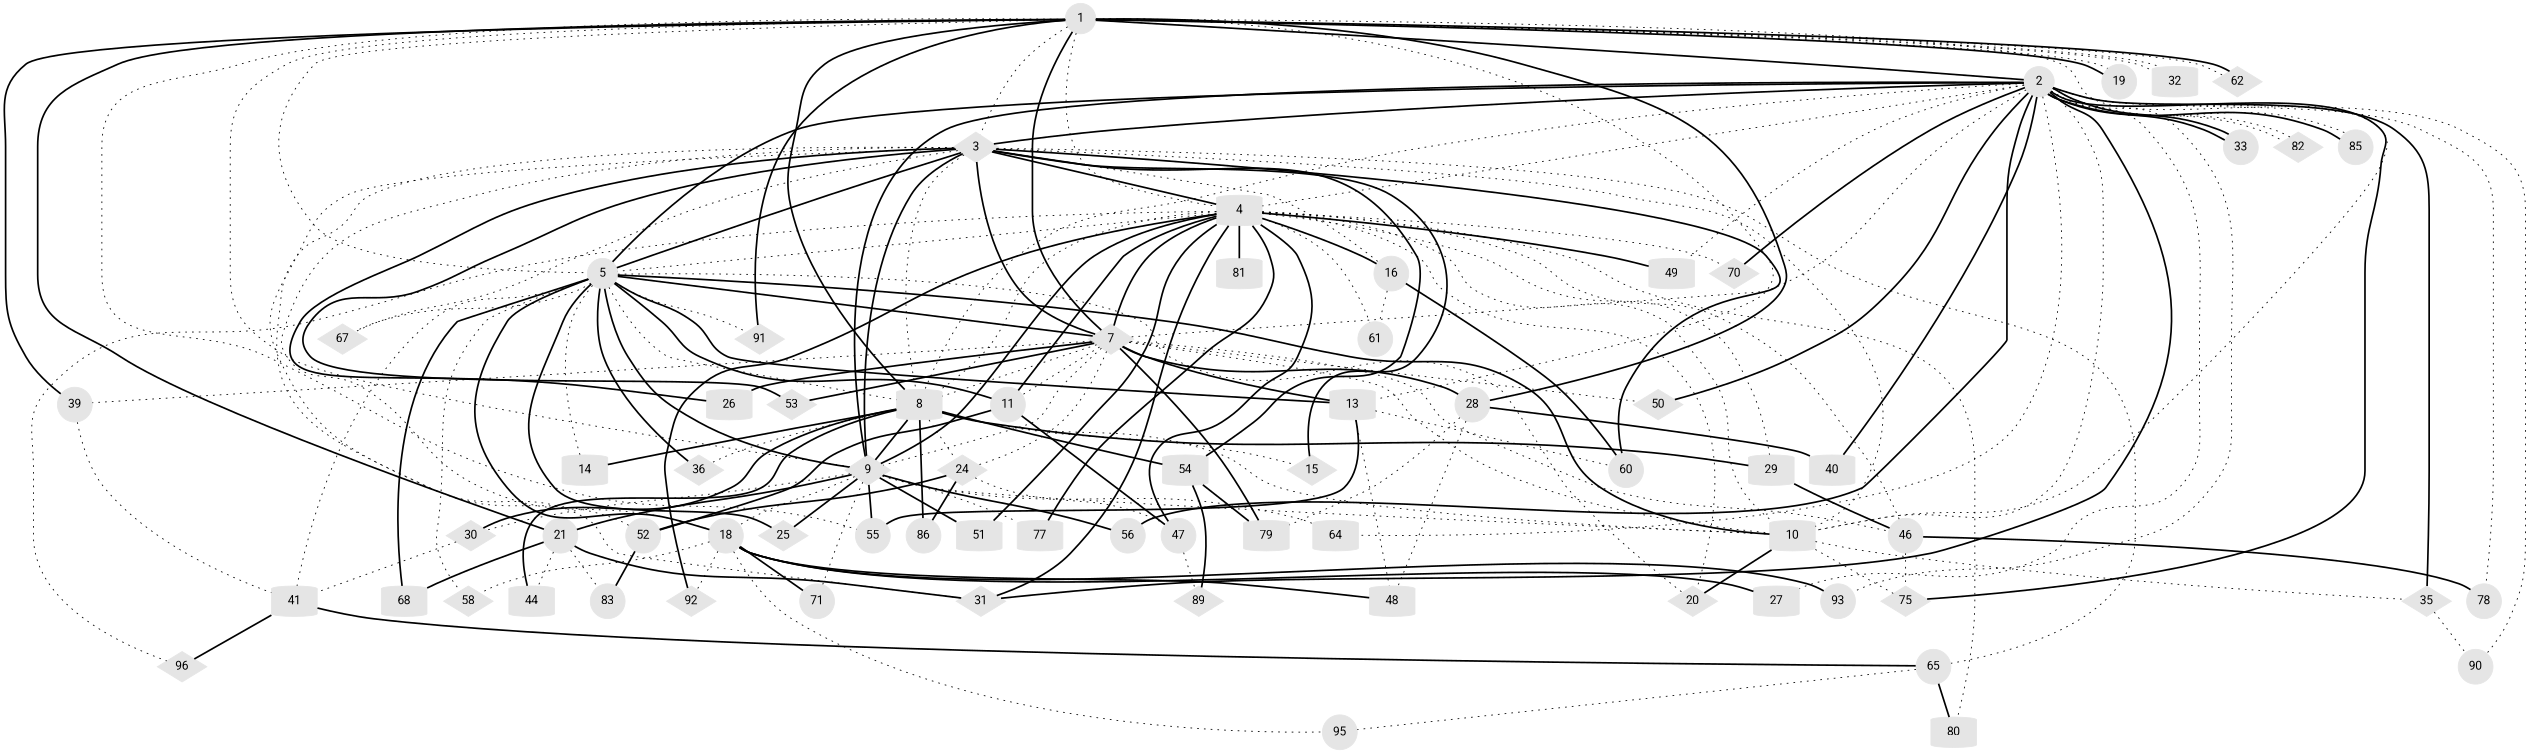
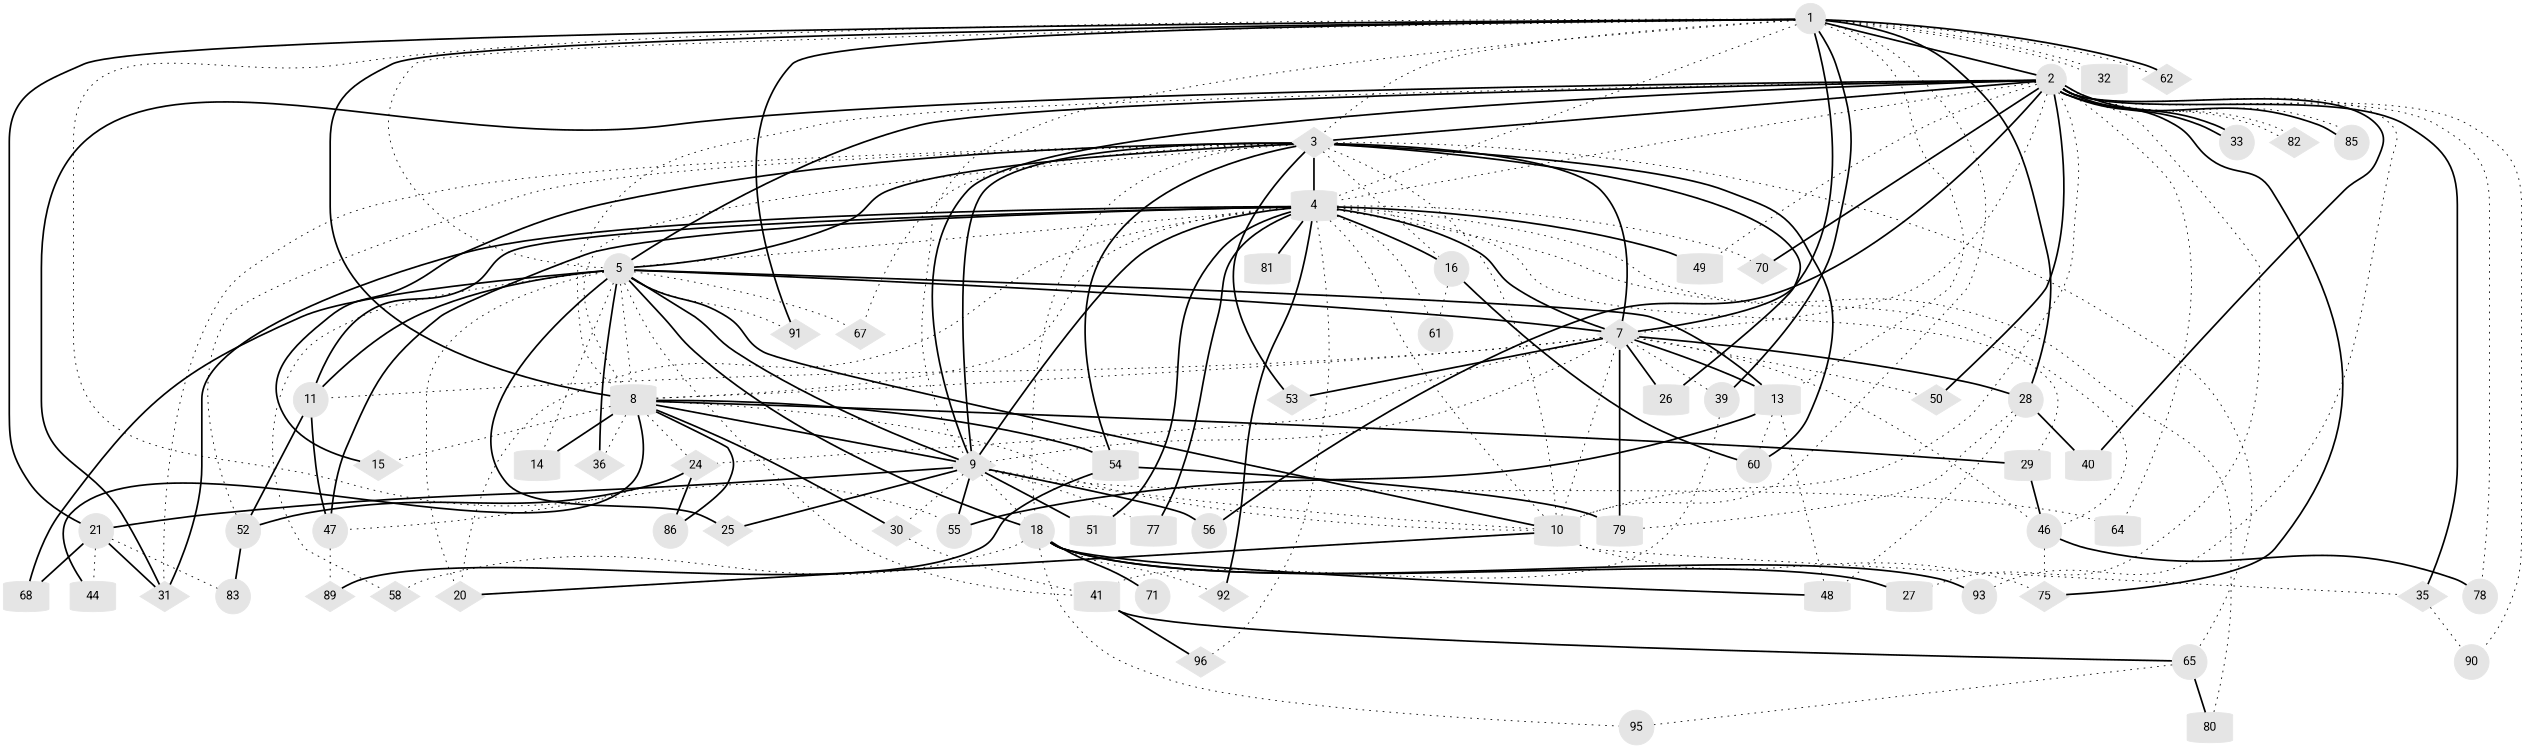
node "19": removed
edge "9" -- "71": removed
